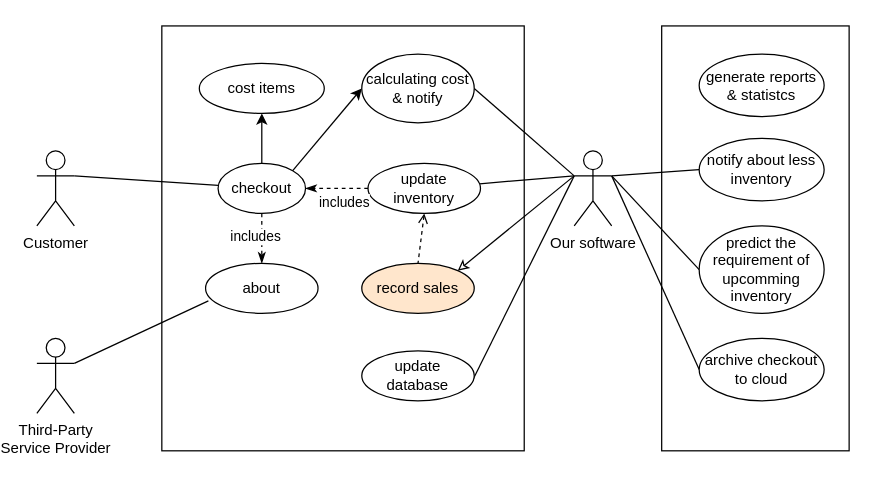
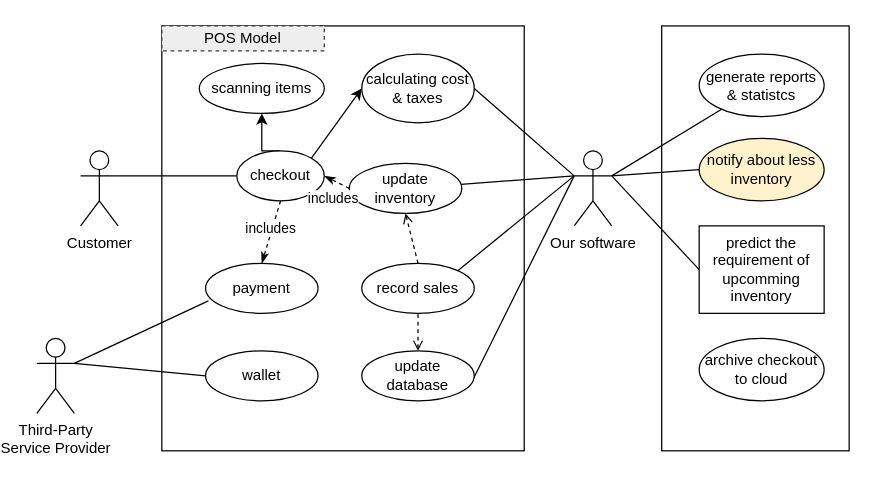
node "POS Model": added
node "cost items": label "cost items" -> "scanning items"
node "calculating cost & notify": label "calculating cost & notify" -> "calculating cost & taxes"
node "notify about less inventory": fillcolor #ffffff -> #fff2cc
node "Customer": moved (56, 188) -> (99, 188)
node "checkout": moved (262, 188) -> (281, 176)
node "update inventory": moved (424, 188) -> (406, 188)
edge "Our software" -> "record sales": arrowhead classic -> none
node "predict the requirement of upcomming inventory": shape ellipse -> rectangle
edge "Our software" -- "archive checkout to cloud": now "Our software" -- "generate reports & statistcs"
node "about": label "about" -> "payment"
node "record sales": fillcolor #ffe6cc -> #ffffff
edge "record sales" -> "update database": added
edge "Third-Party Service Provider" -- "wallet": added
node "wallet": added
